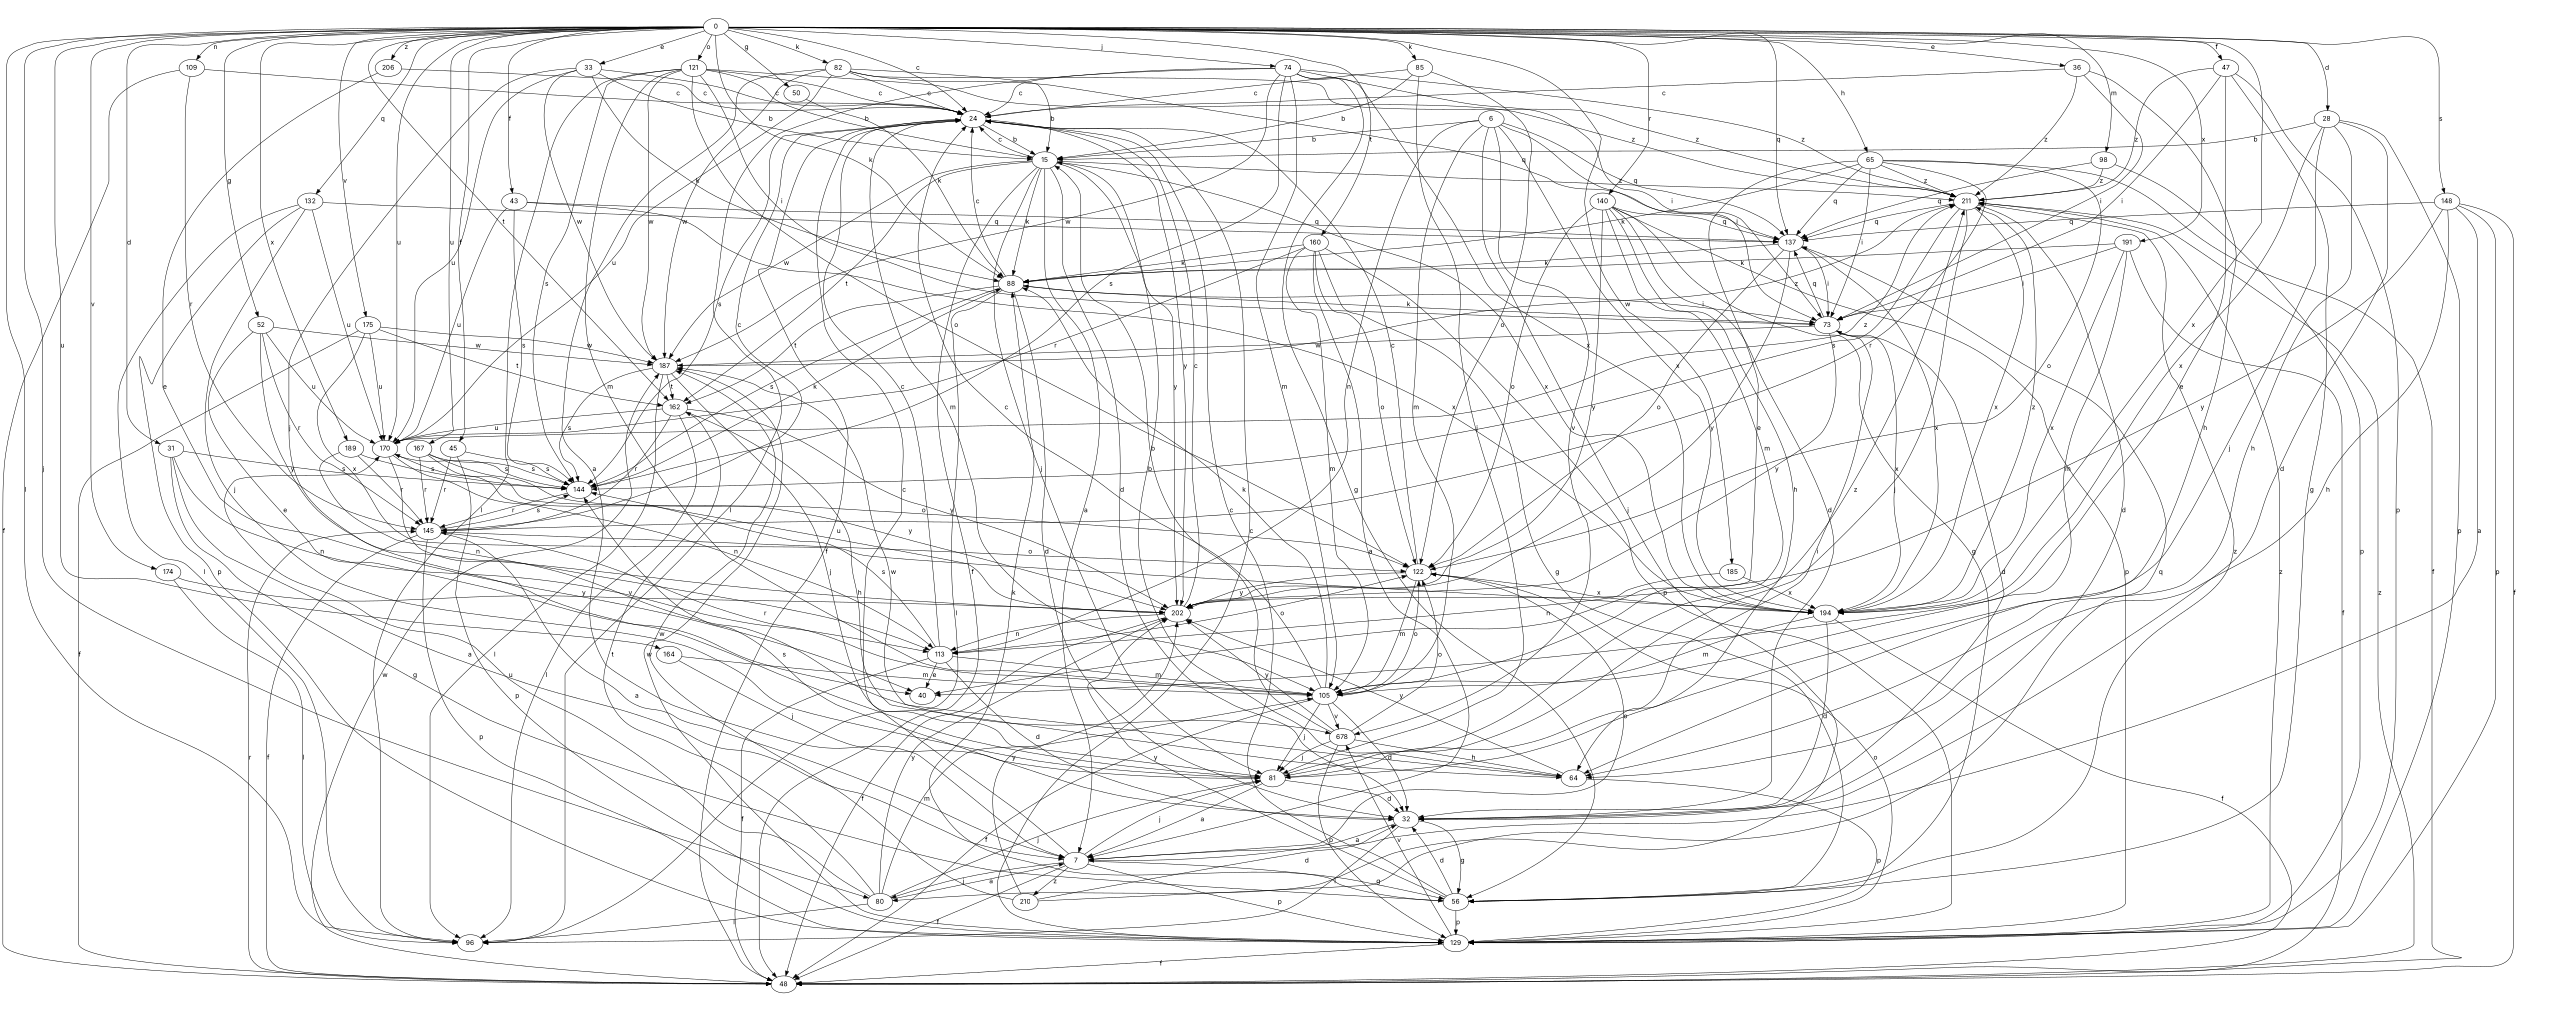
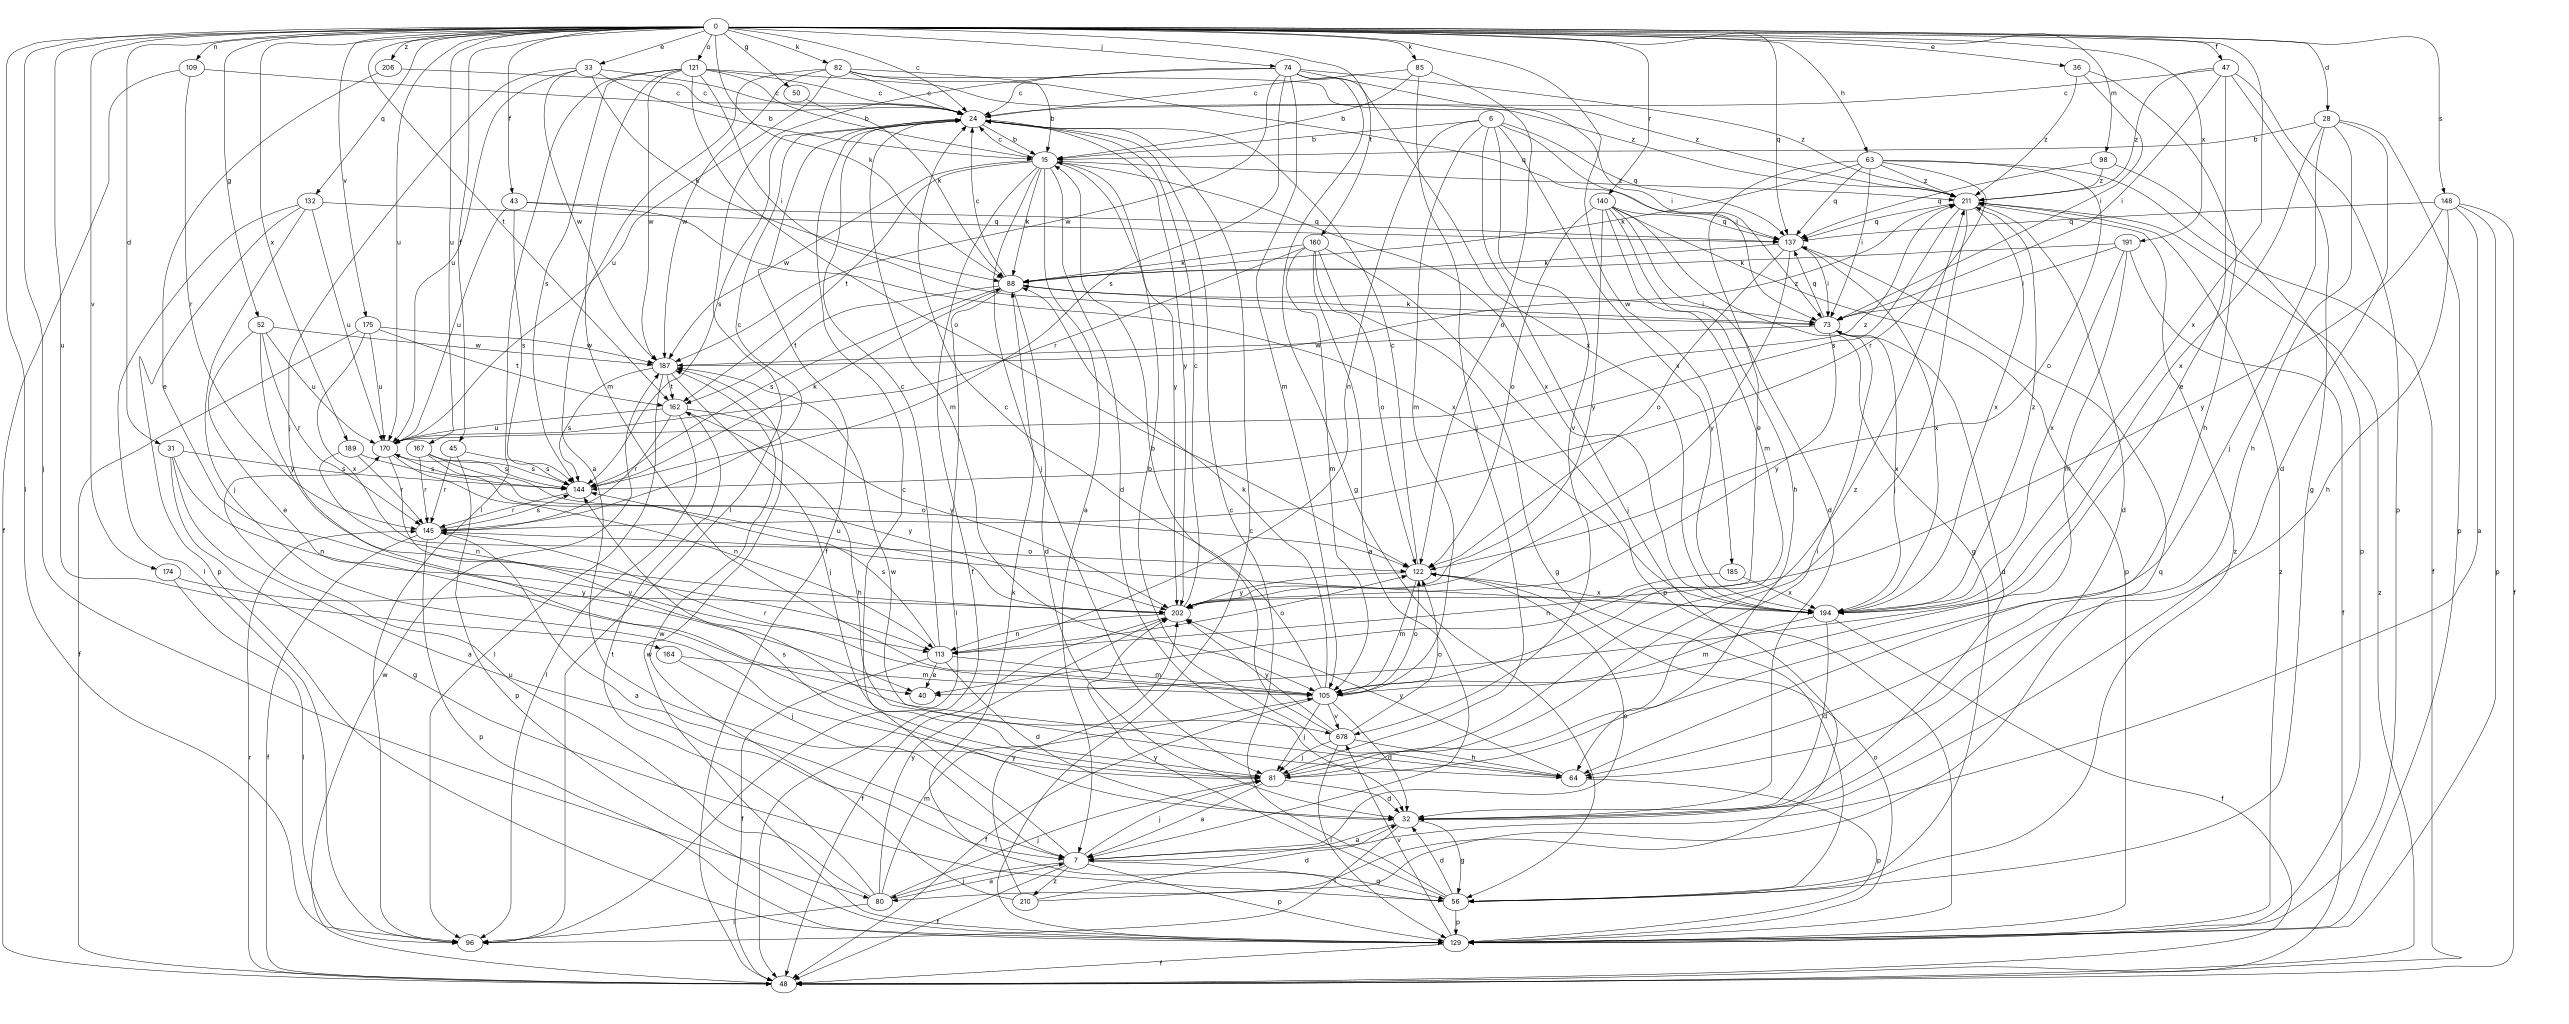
edge "36" -> "24": now "47" -> "24"
node "65": label "65" -> "63"
edge "678" -> "129": label "p" -> "l"
